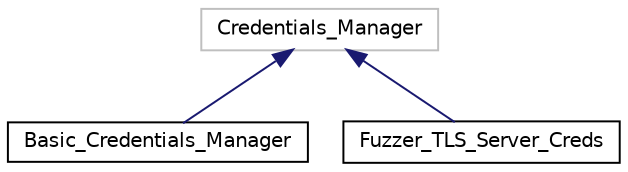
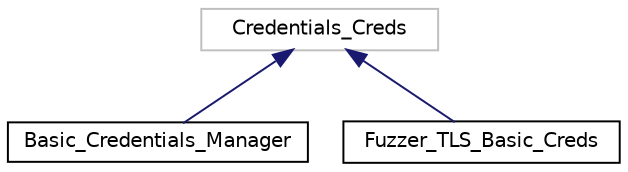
node "Credentials_Manager": label "Credentials_Manager" -> "Credentials_Creds"
node "Fuzzer_TLS_Server_Creds": label "Fuzzer_TLS_Server_Creds" -> "Fuzzer_TLS_Basic_Creds"
